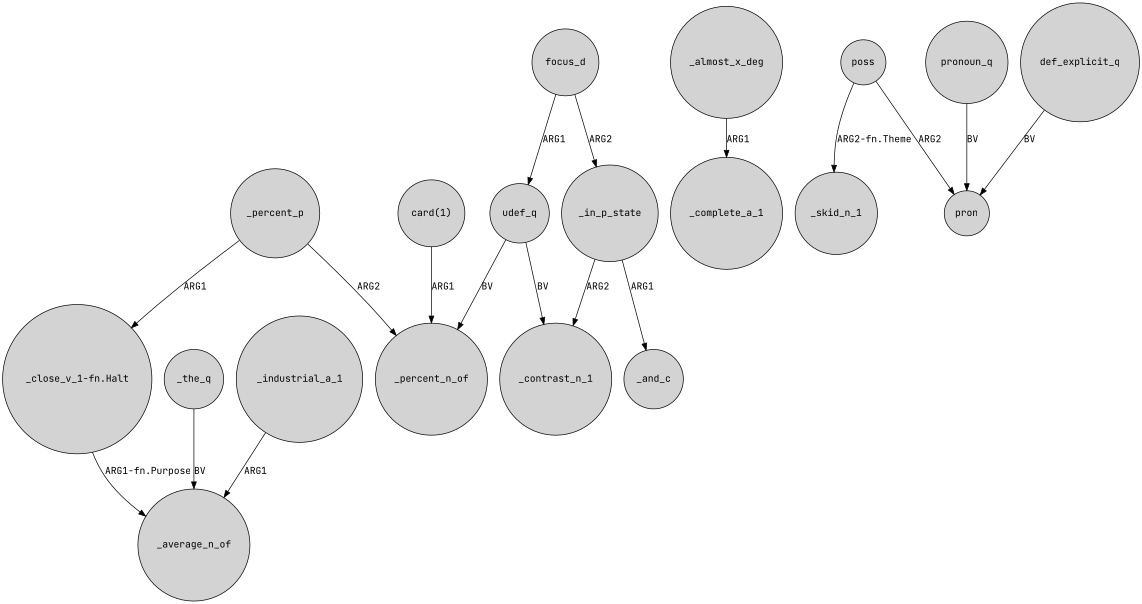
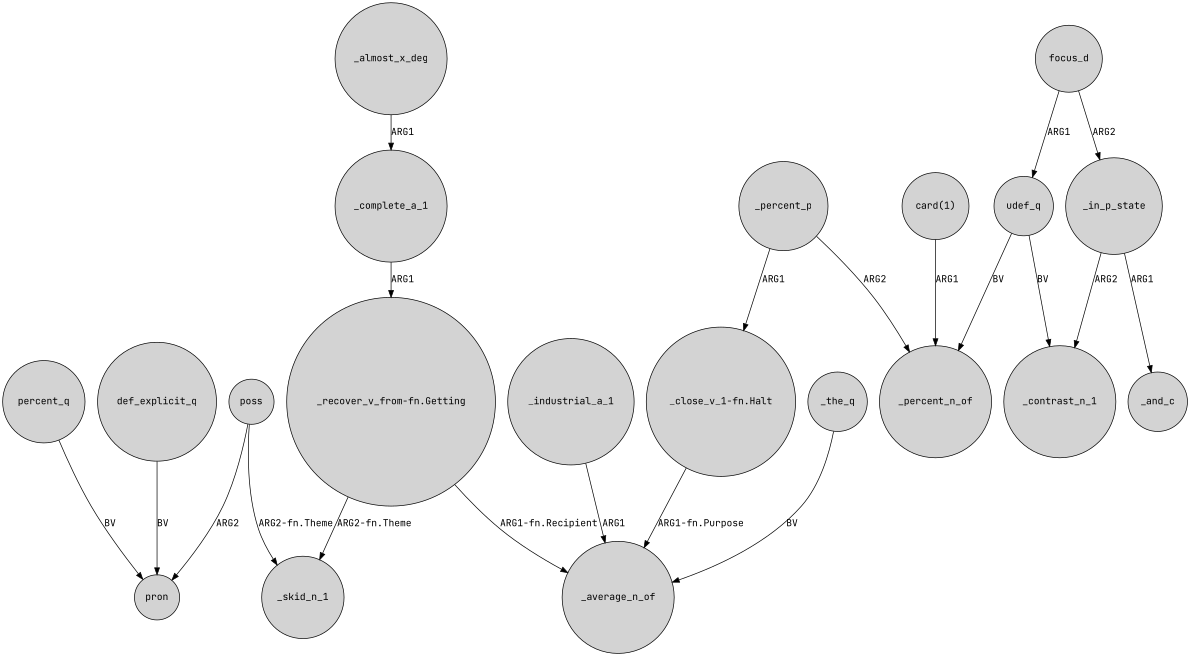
node "pronoun_q": label "pronoun_q" -> "percent_q"
node "_recover_v_from-fn.Getting": added
